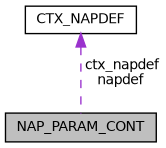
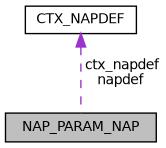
node "NAP_PARAM_CONT": label "NAP_PARAM_CONT" -> "NAP_PARAM_NAP"
